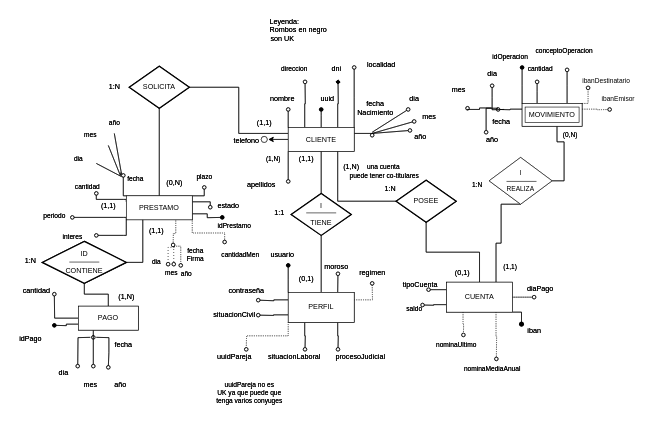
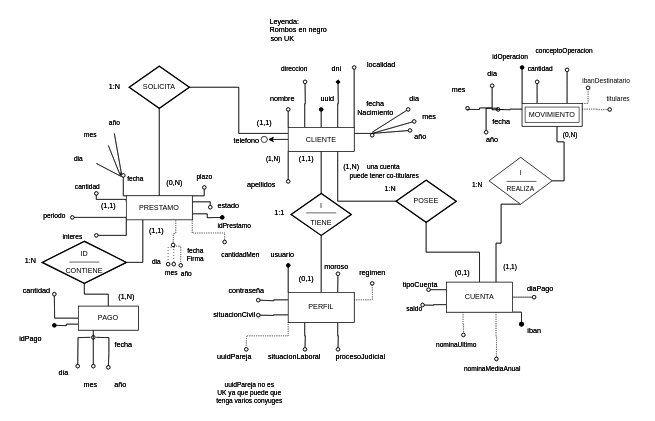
node "ibanEmisor": label "ibanEmisor" -> "titulares"
